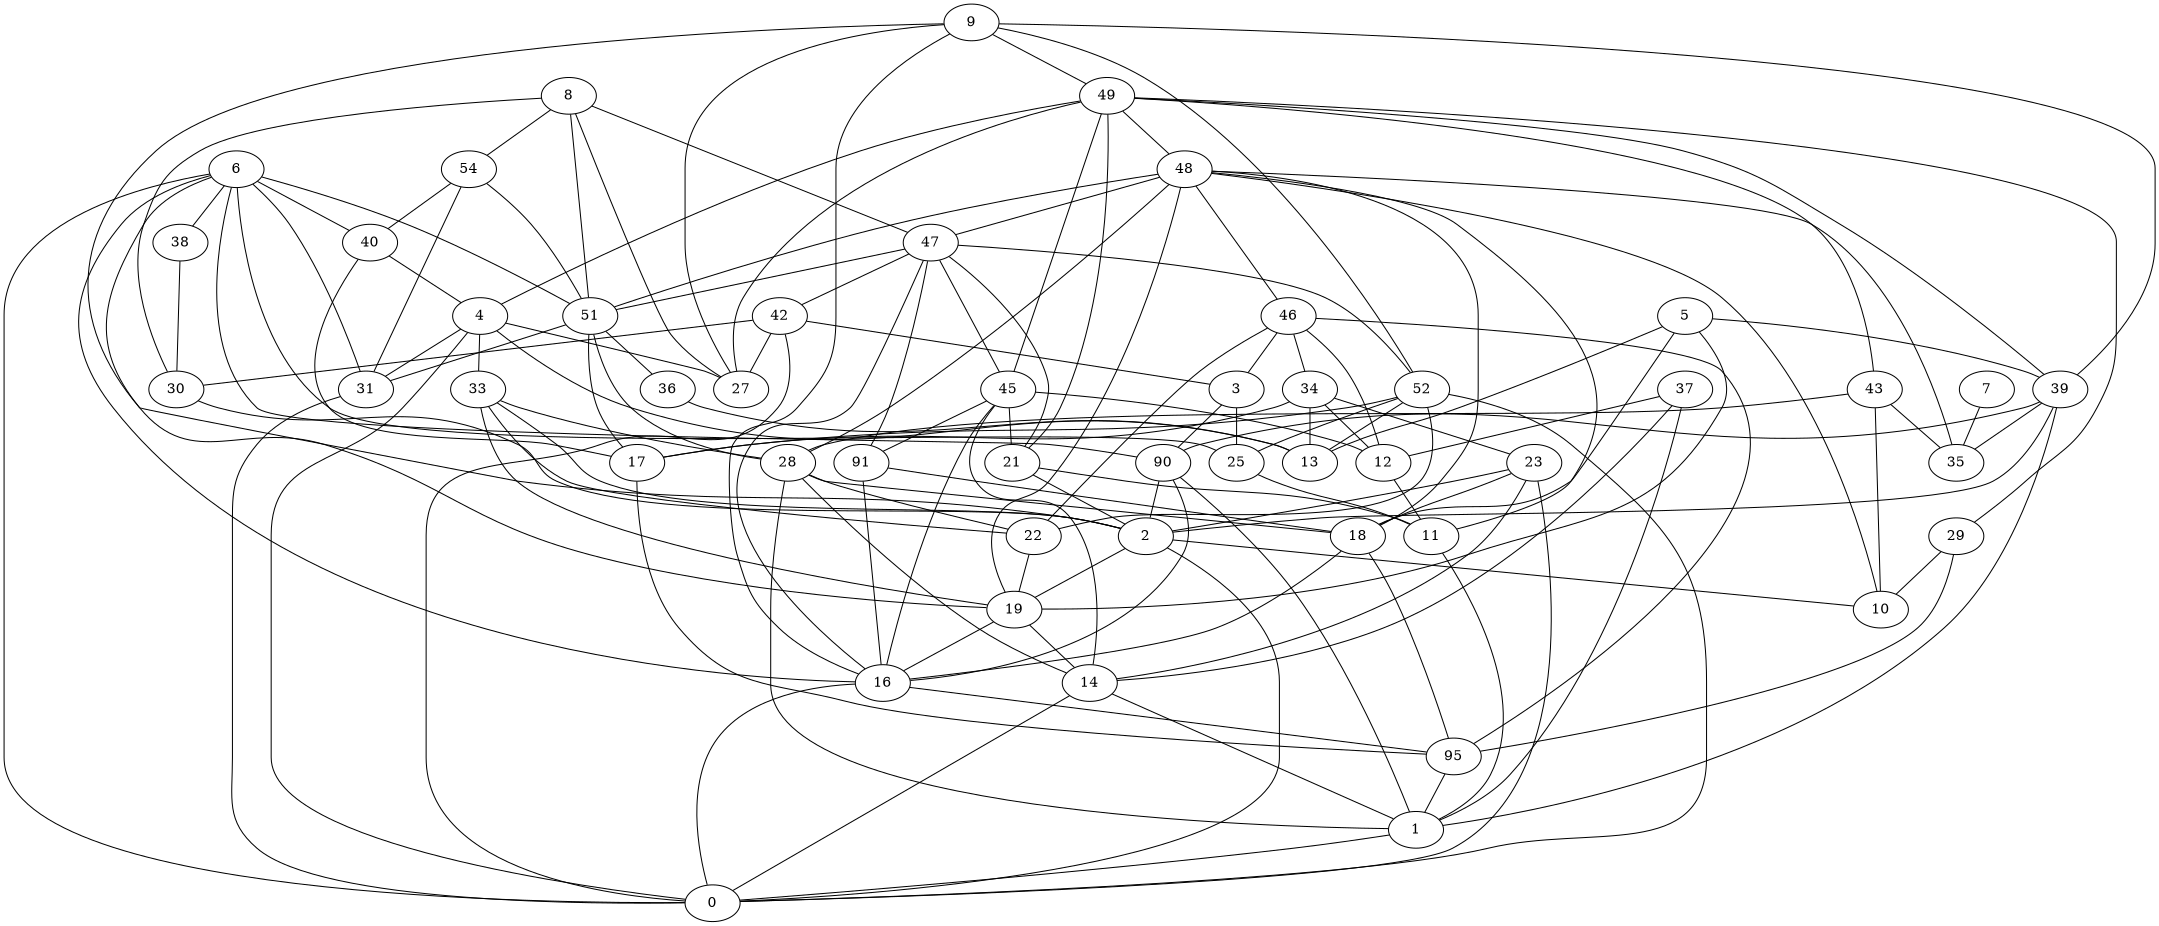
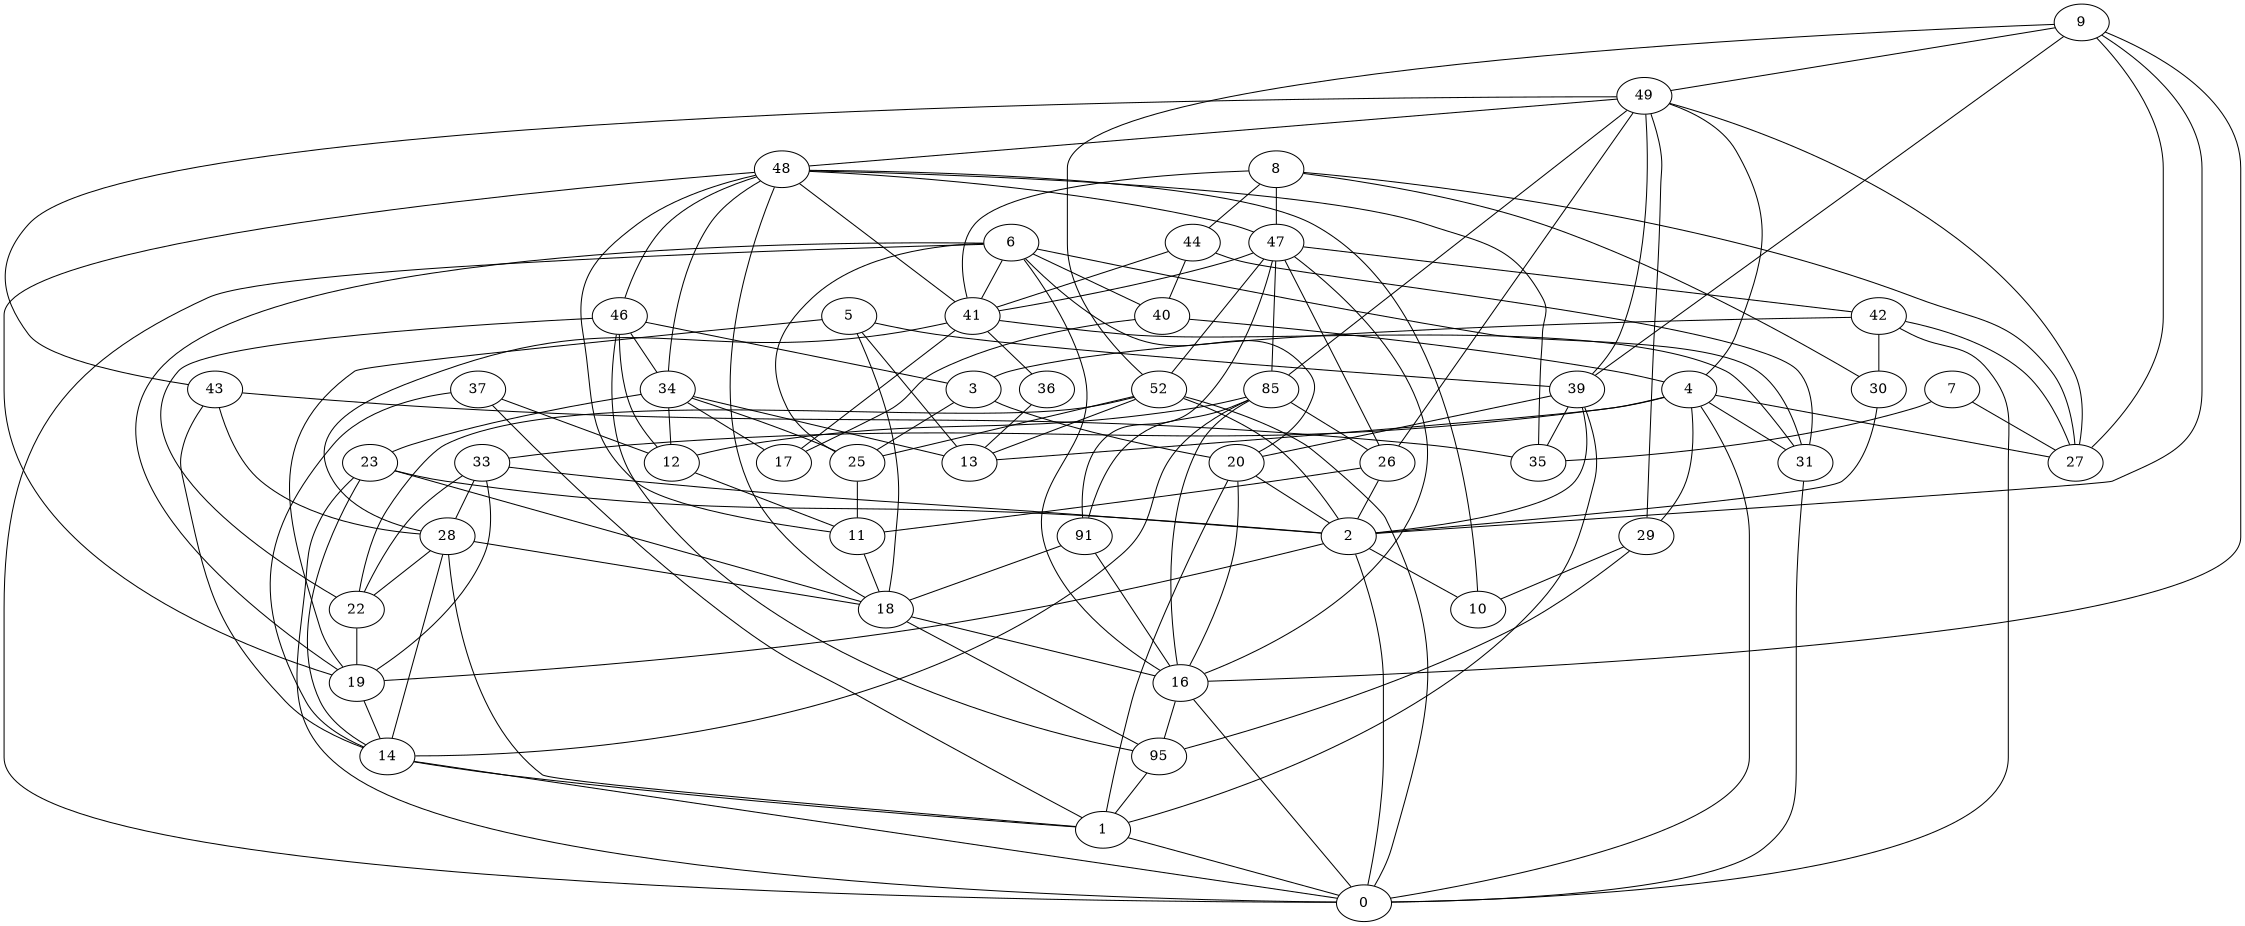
node "54": label "54" -> "44"
node "38": removed
node "51": label "51" -> "41"
edge "48" -- "28": now "48" -- "34"
node "45": label "45" -> "85"
edge "34" -- "25": added
edge "7" -- "27": added
edge "52" -- "17": now "52" -- "2"
node "21": label "21" -> "26"
node "90": label "90" -> "20"
edge "4" -- "29": added
edge "43" -- "10": now "43" -- "14"
edge "19" -- "16": removed
edge "11" -- "1": now "11" -- "18"
edge "17" -- "95": removed
